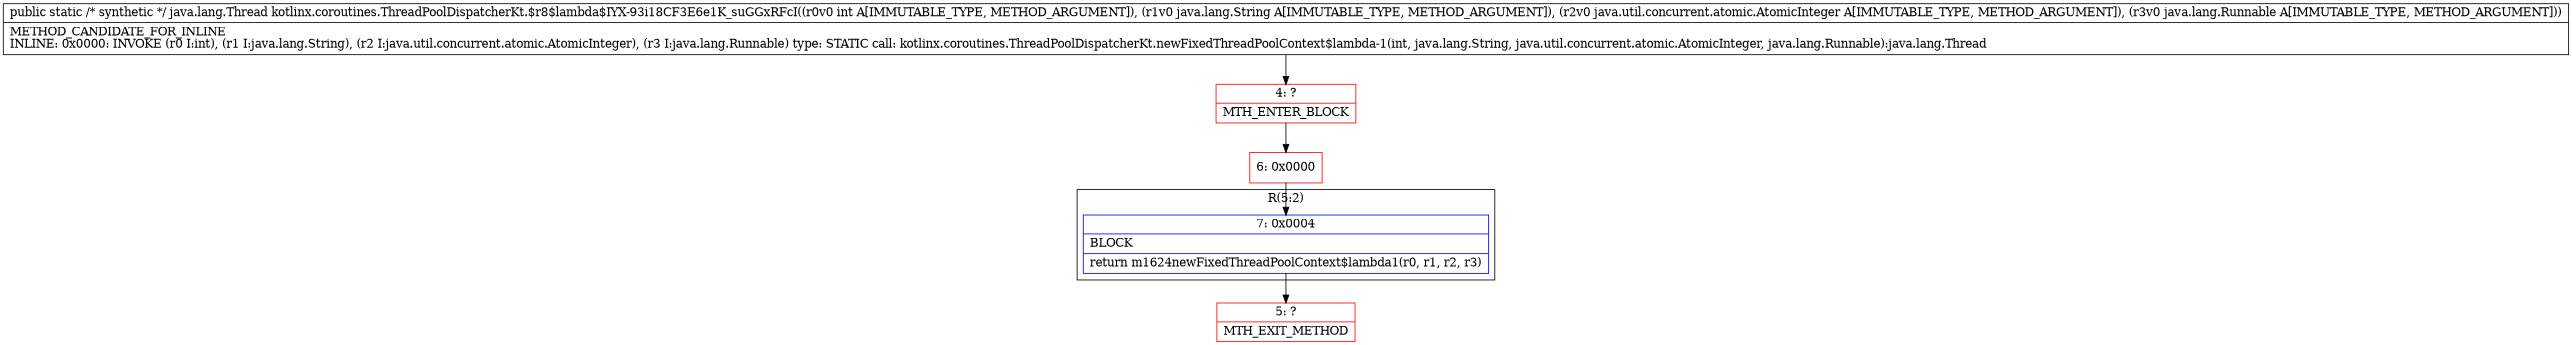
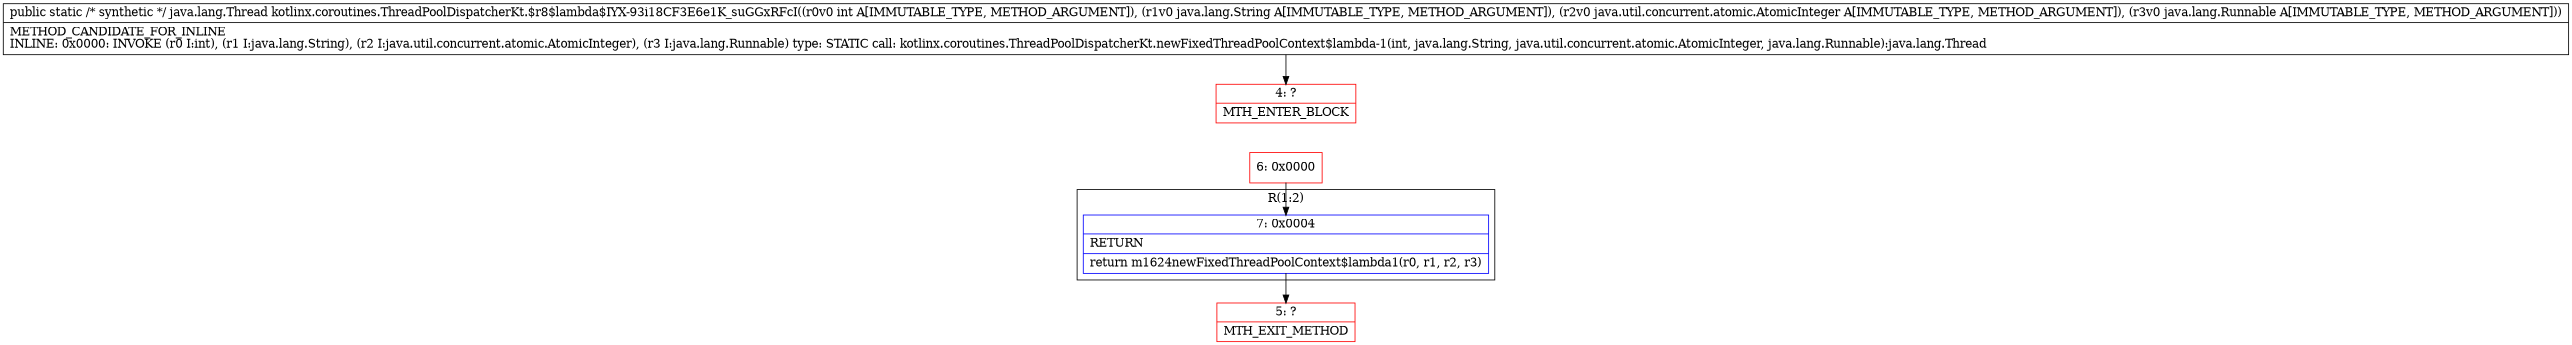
edge "4: ?" -> "6: 0x0000": removed
cluster "R(5:2)": label "R(5:2)" -> "R(1:2)"
node "7: 0x0004": text "BLOCK" -> "RETURN"
